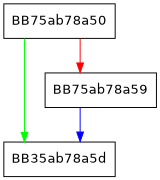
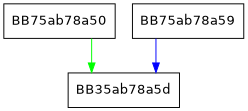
edge "BB75ab78a50" -> "BB75ab78a59": removed
